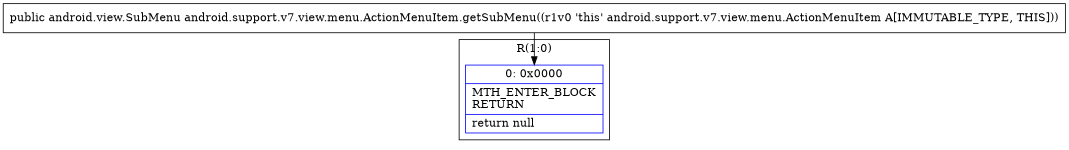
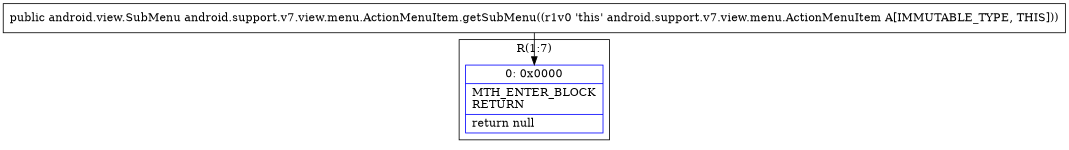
cluster "R(1:0)": label "R(1:0)" -> "R(1:7)"
